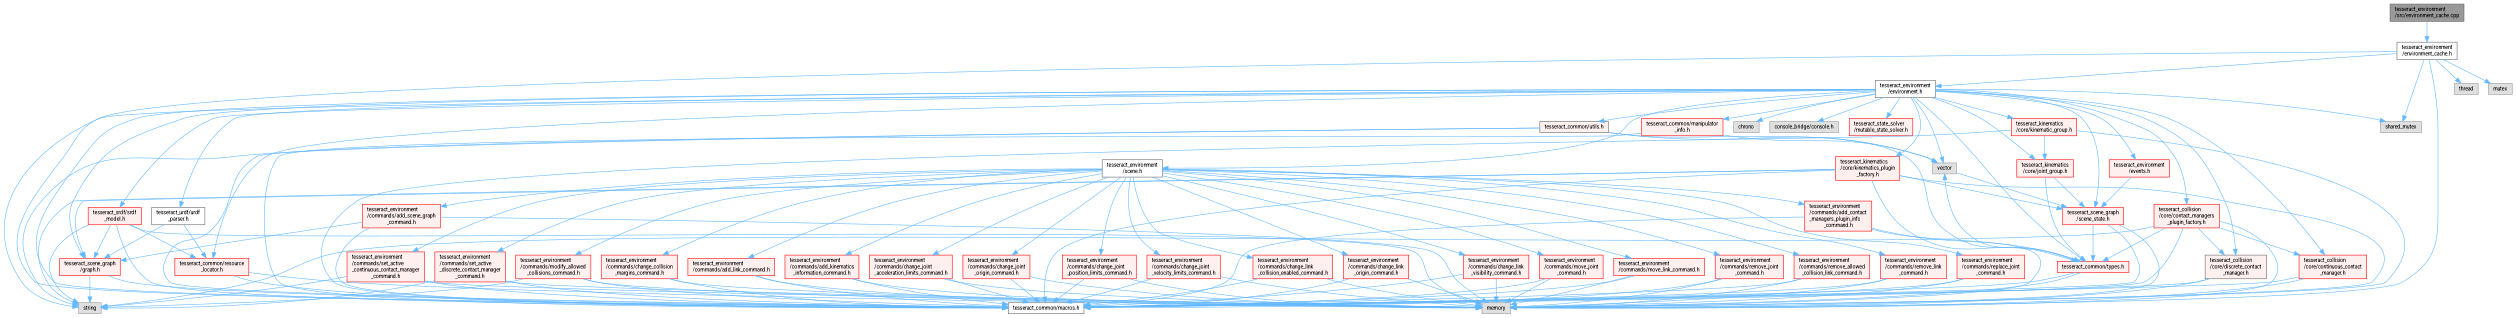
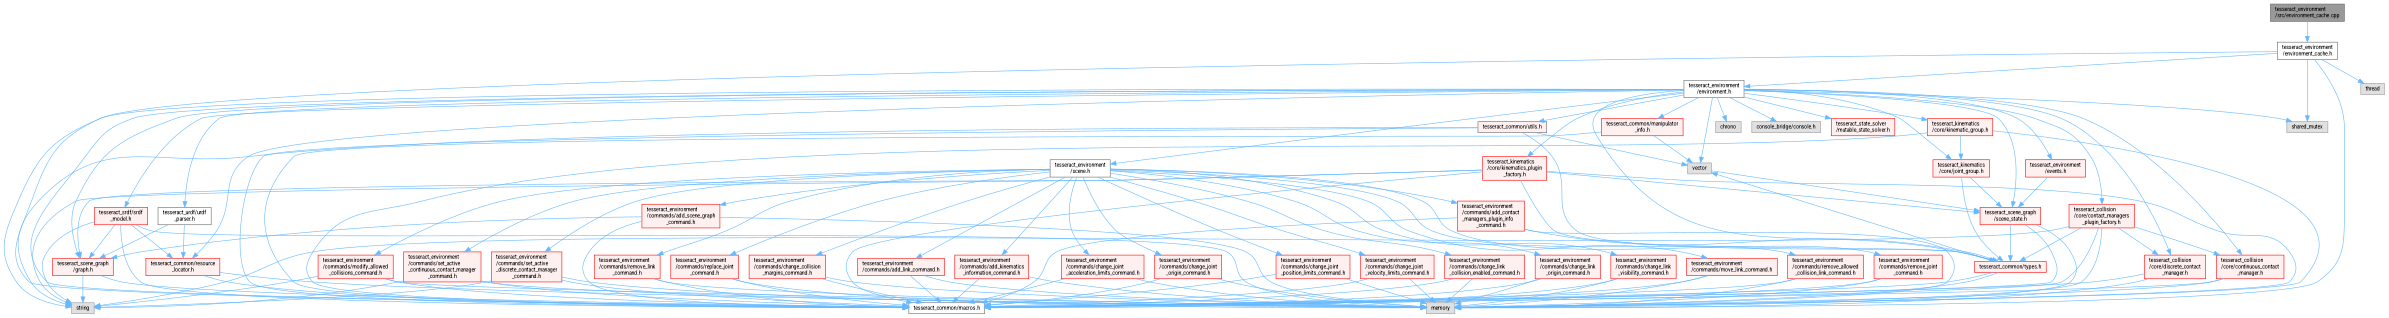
node "mutex": removed
node "tesseract_environment /commands/move_joint _command.h": removed
node "tesseract_collision /core/discrete_contact _manager.h": color grey40 -> red
